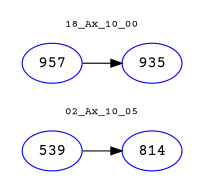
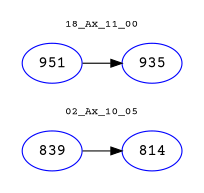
cluster "18_Ax_10_00": label "18_Ax_10_00" -> "18_Ax_11_00"
node "957": label "957" -> "951"
node "539": label "539" -> "839"
